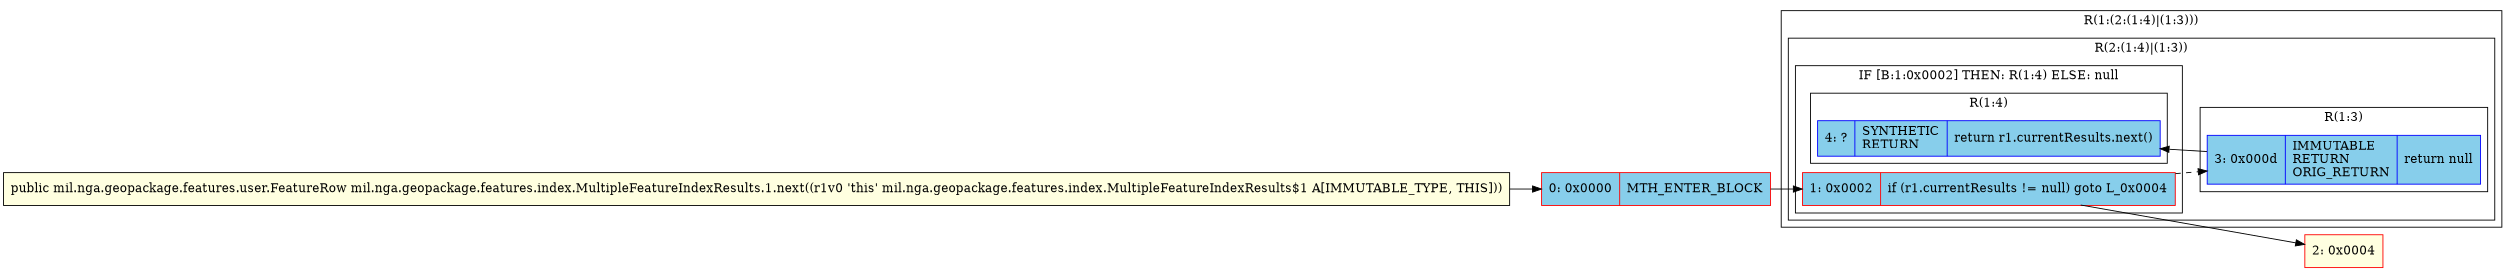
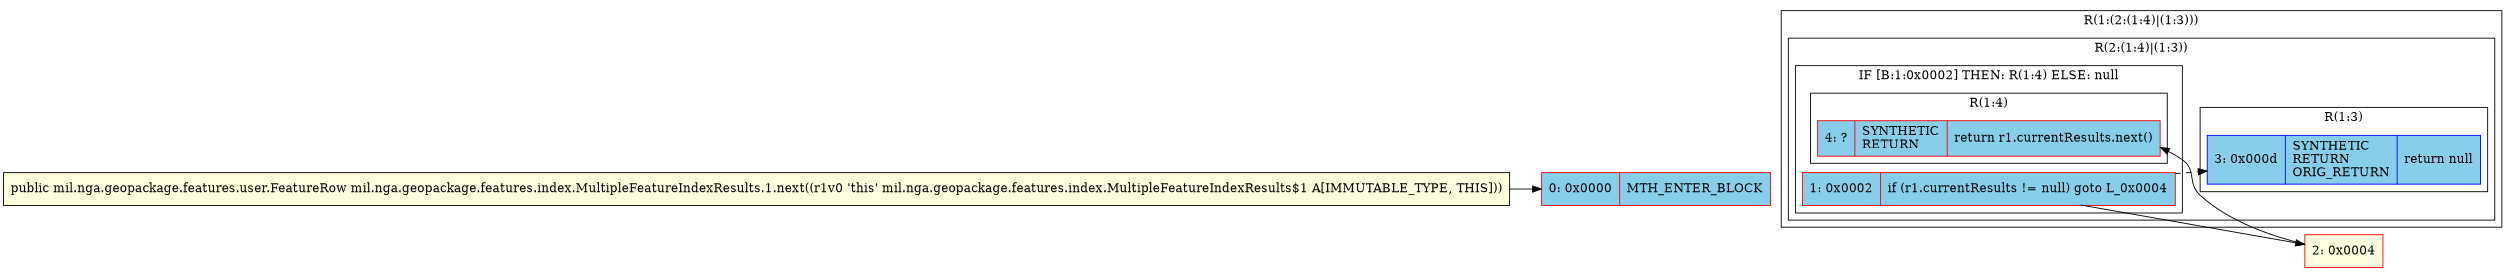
node "4: ?": color blue -> red
node "3: 0x000d": text "IMMUTABLE" -> "SYNTHETIC"
edge "3: 0x000d" -> "4: ?": now "2: 0x0004" -> "4: ?"
edge "0: 0x0000" -> "1: 0x0002": removed
